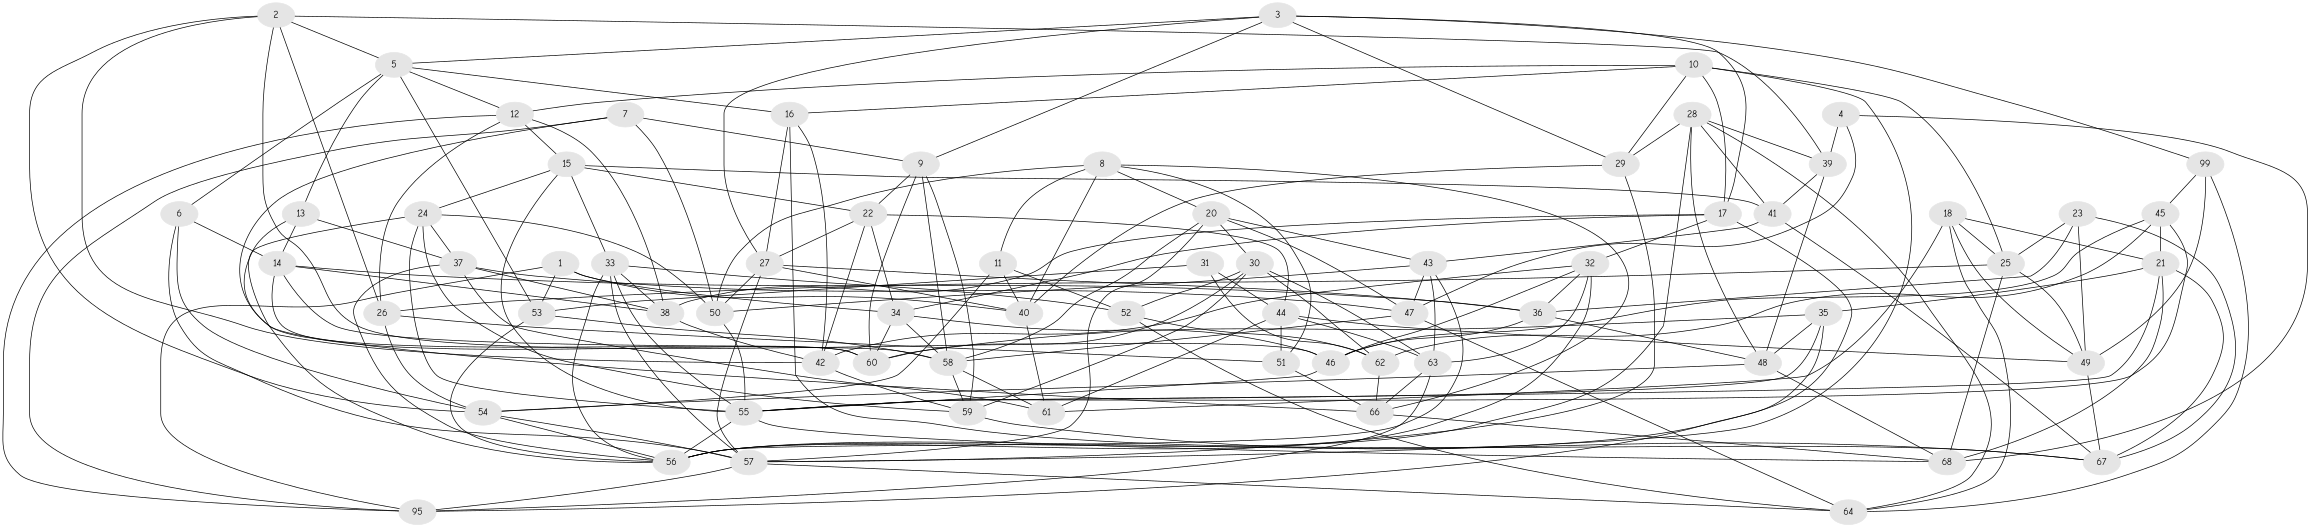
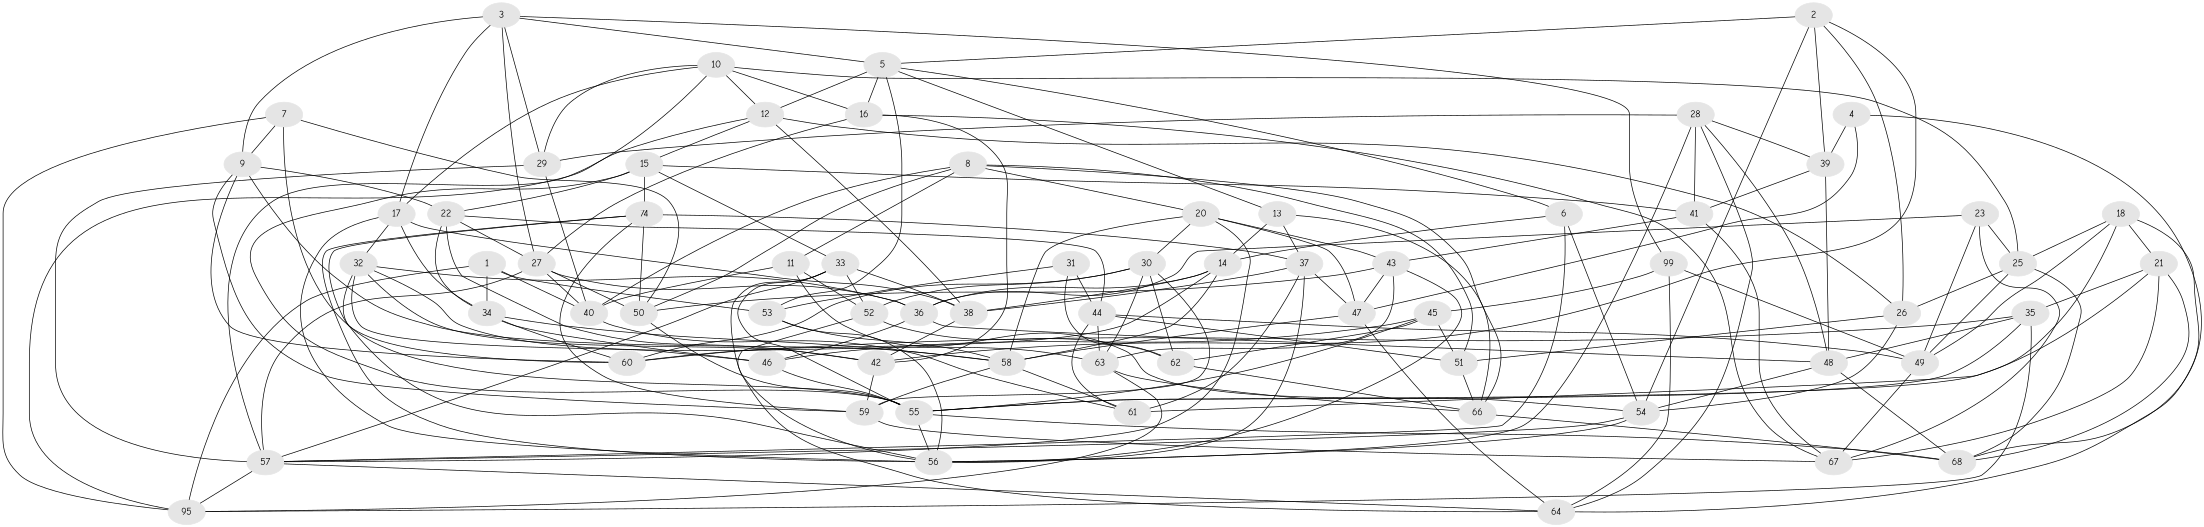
node "24": label "24" -> "74"
edge "45" -- "21": now "45" -- "51"
edge "2" -- "46": removed
